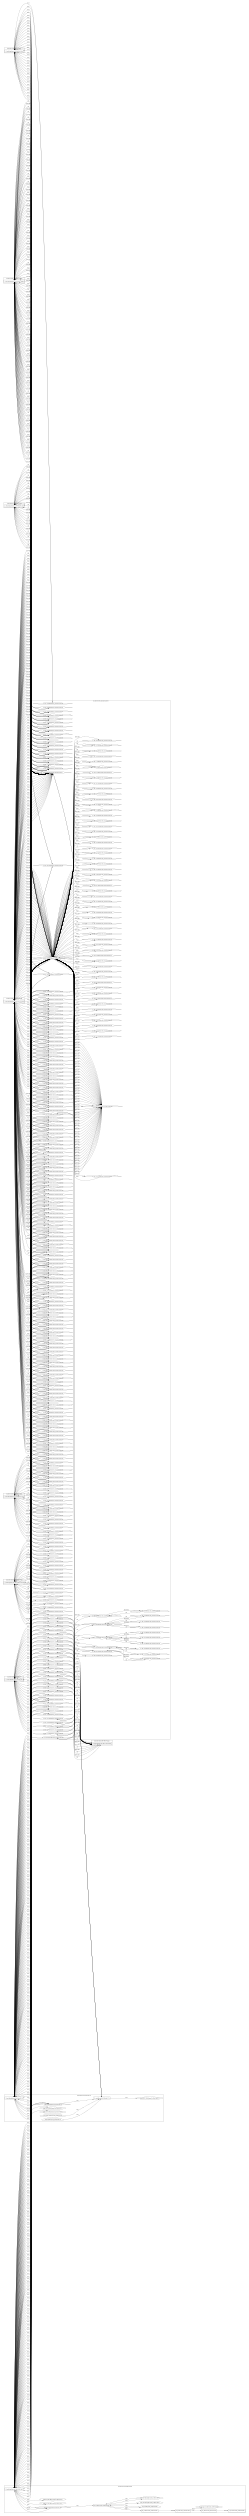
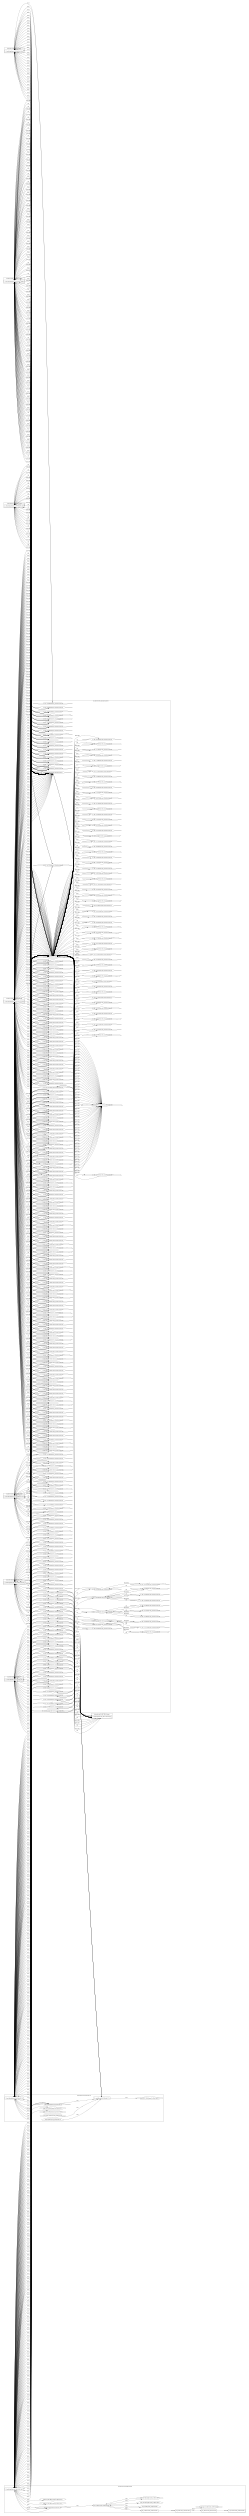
edge "10.1.80.1:60616#ServerID_OuterContainerID" -> "1_fwatchdog#ServerID_62fde1e95276": now "10.1.80.93:57822#ServerID_OuterContainerID" -> "1_fwatchdog#ServerID_62fde1e95276"
